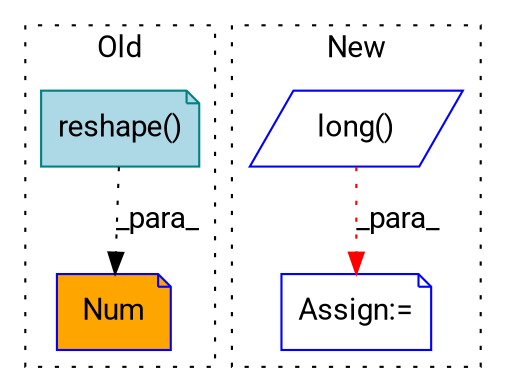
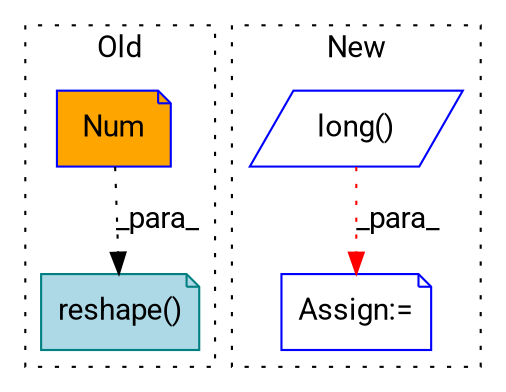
edge "reshape()" -> "Num": reversed
